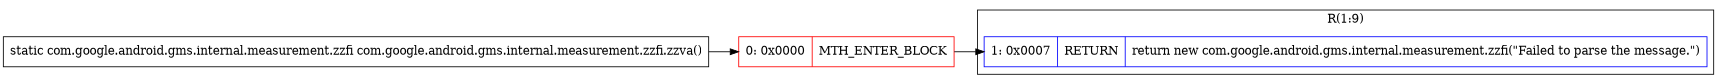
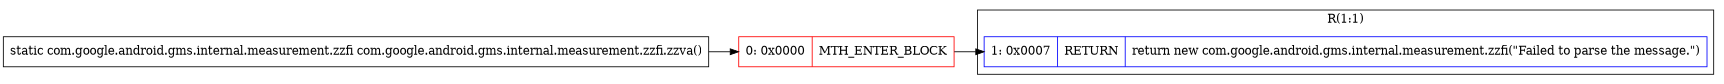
cluster "R(1:9)": label "R(1:9)" -> "R(1:1)"
